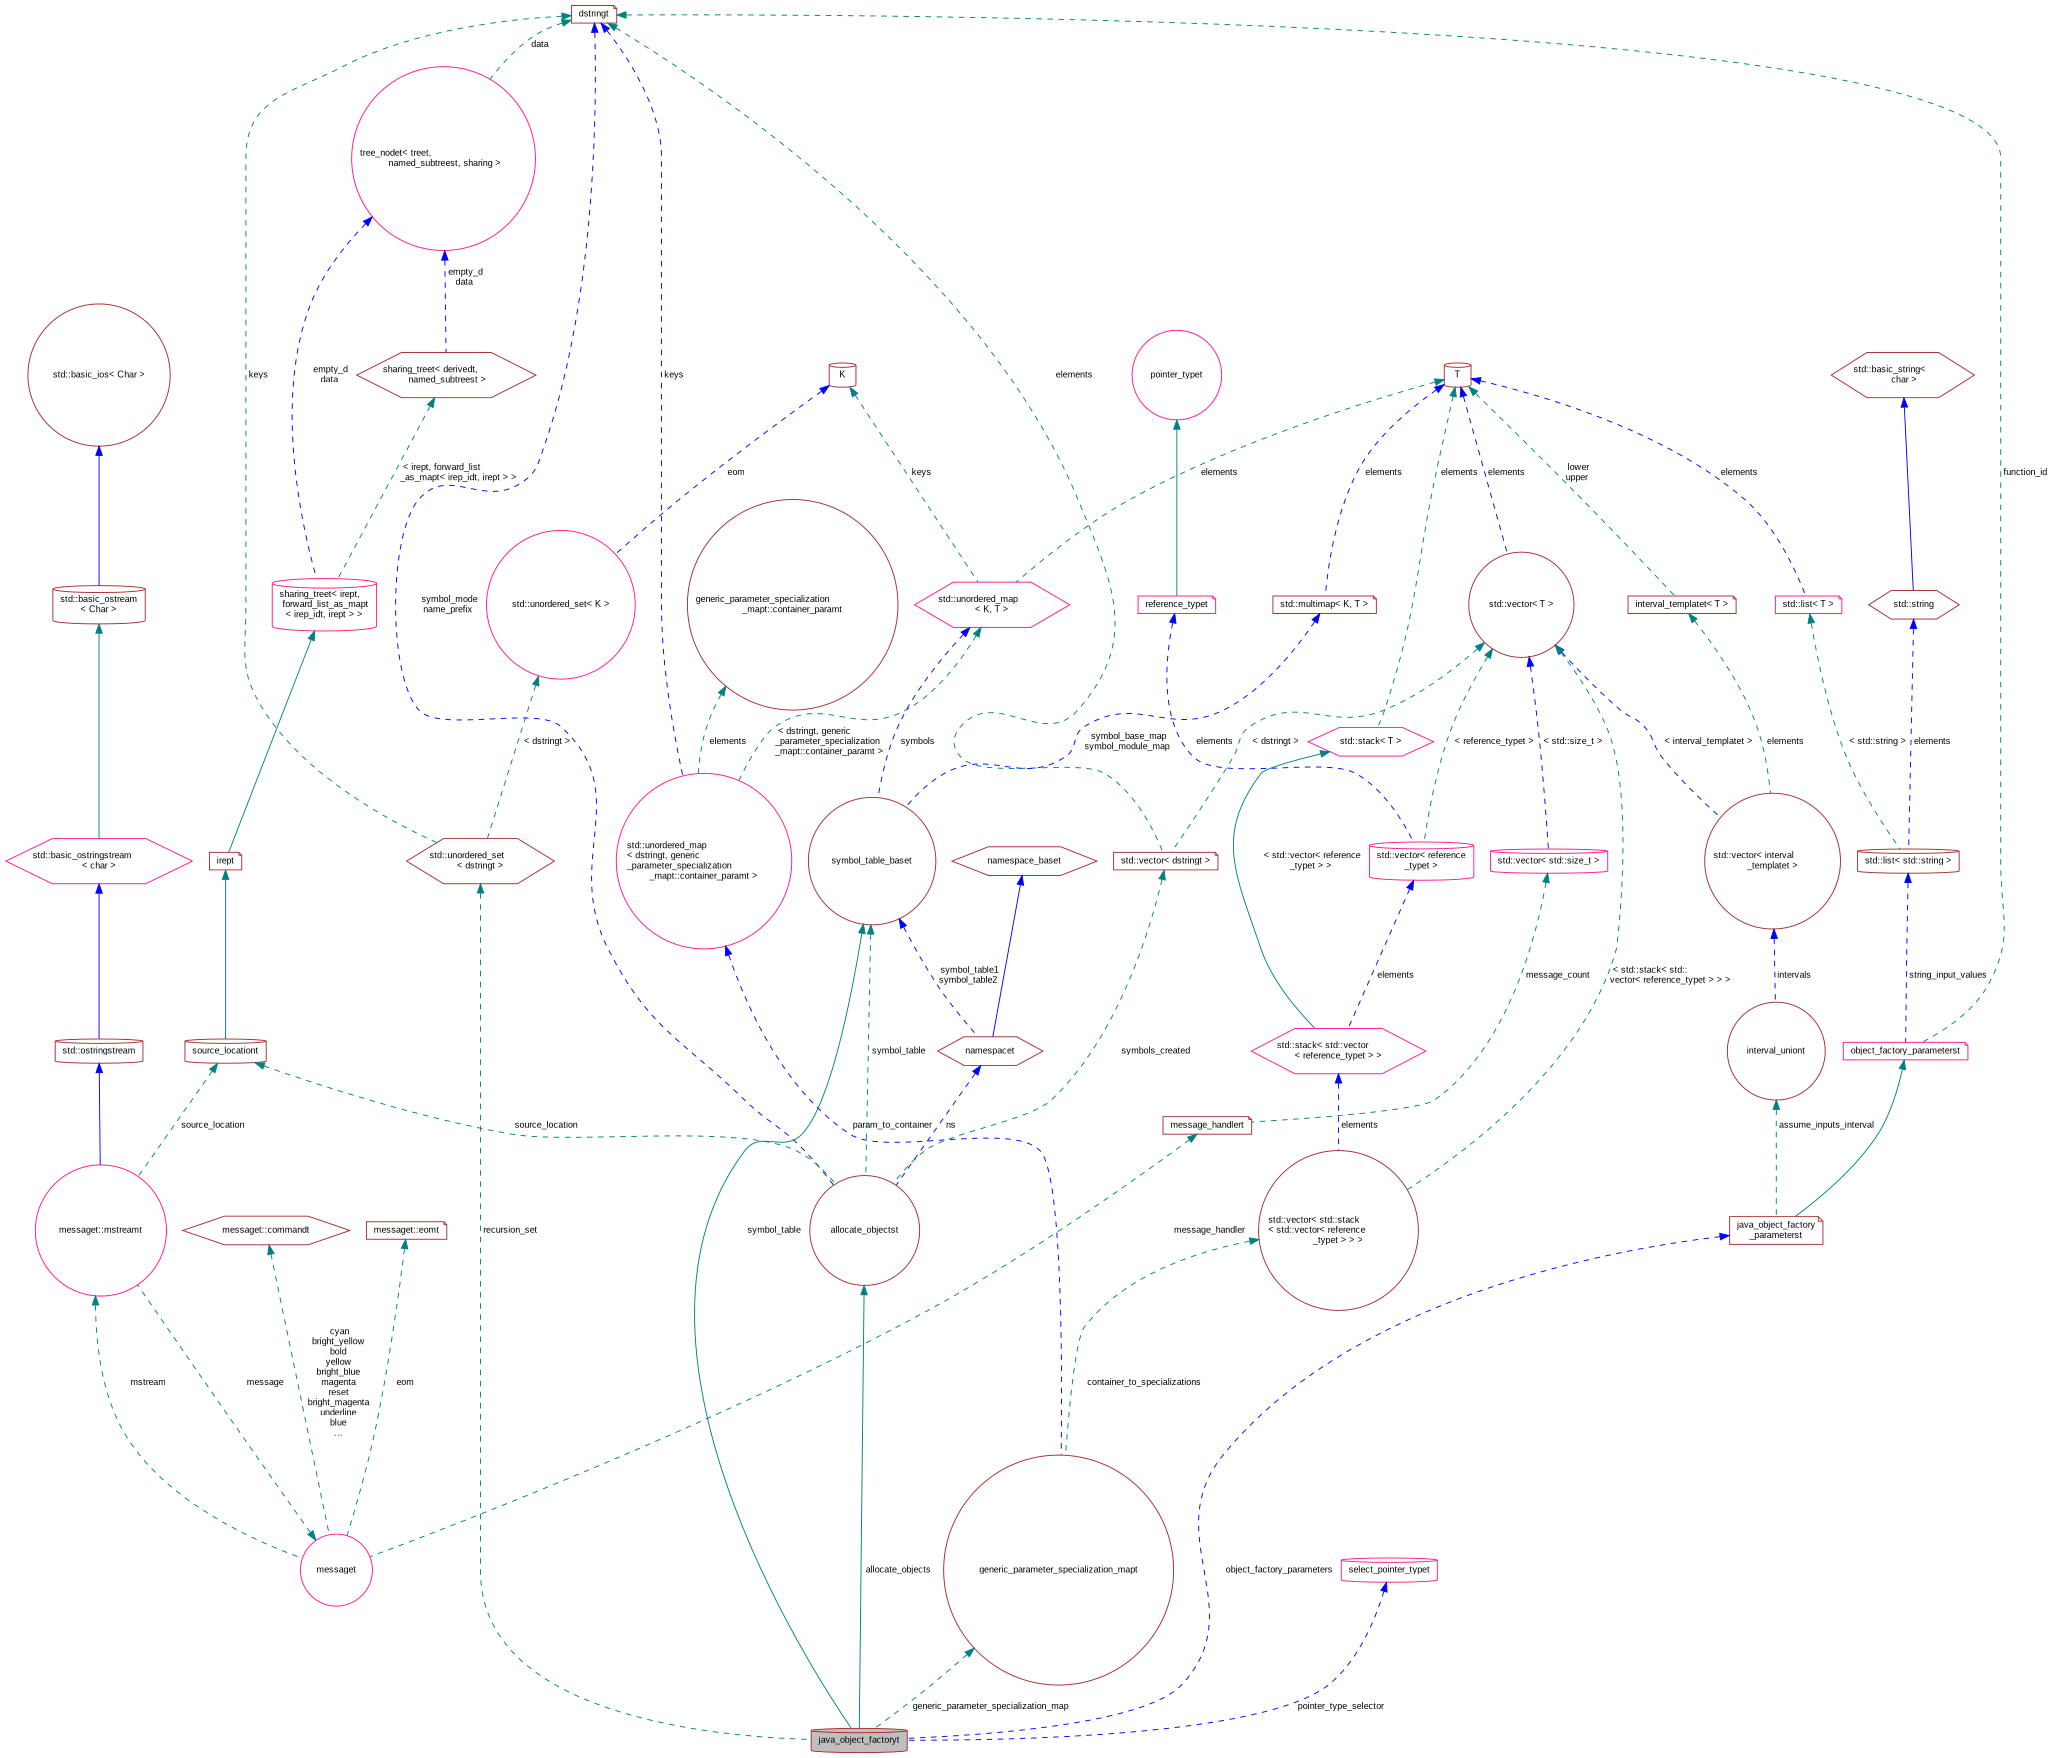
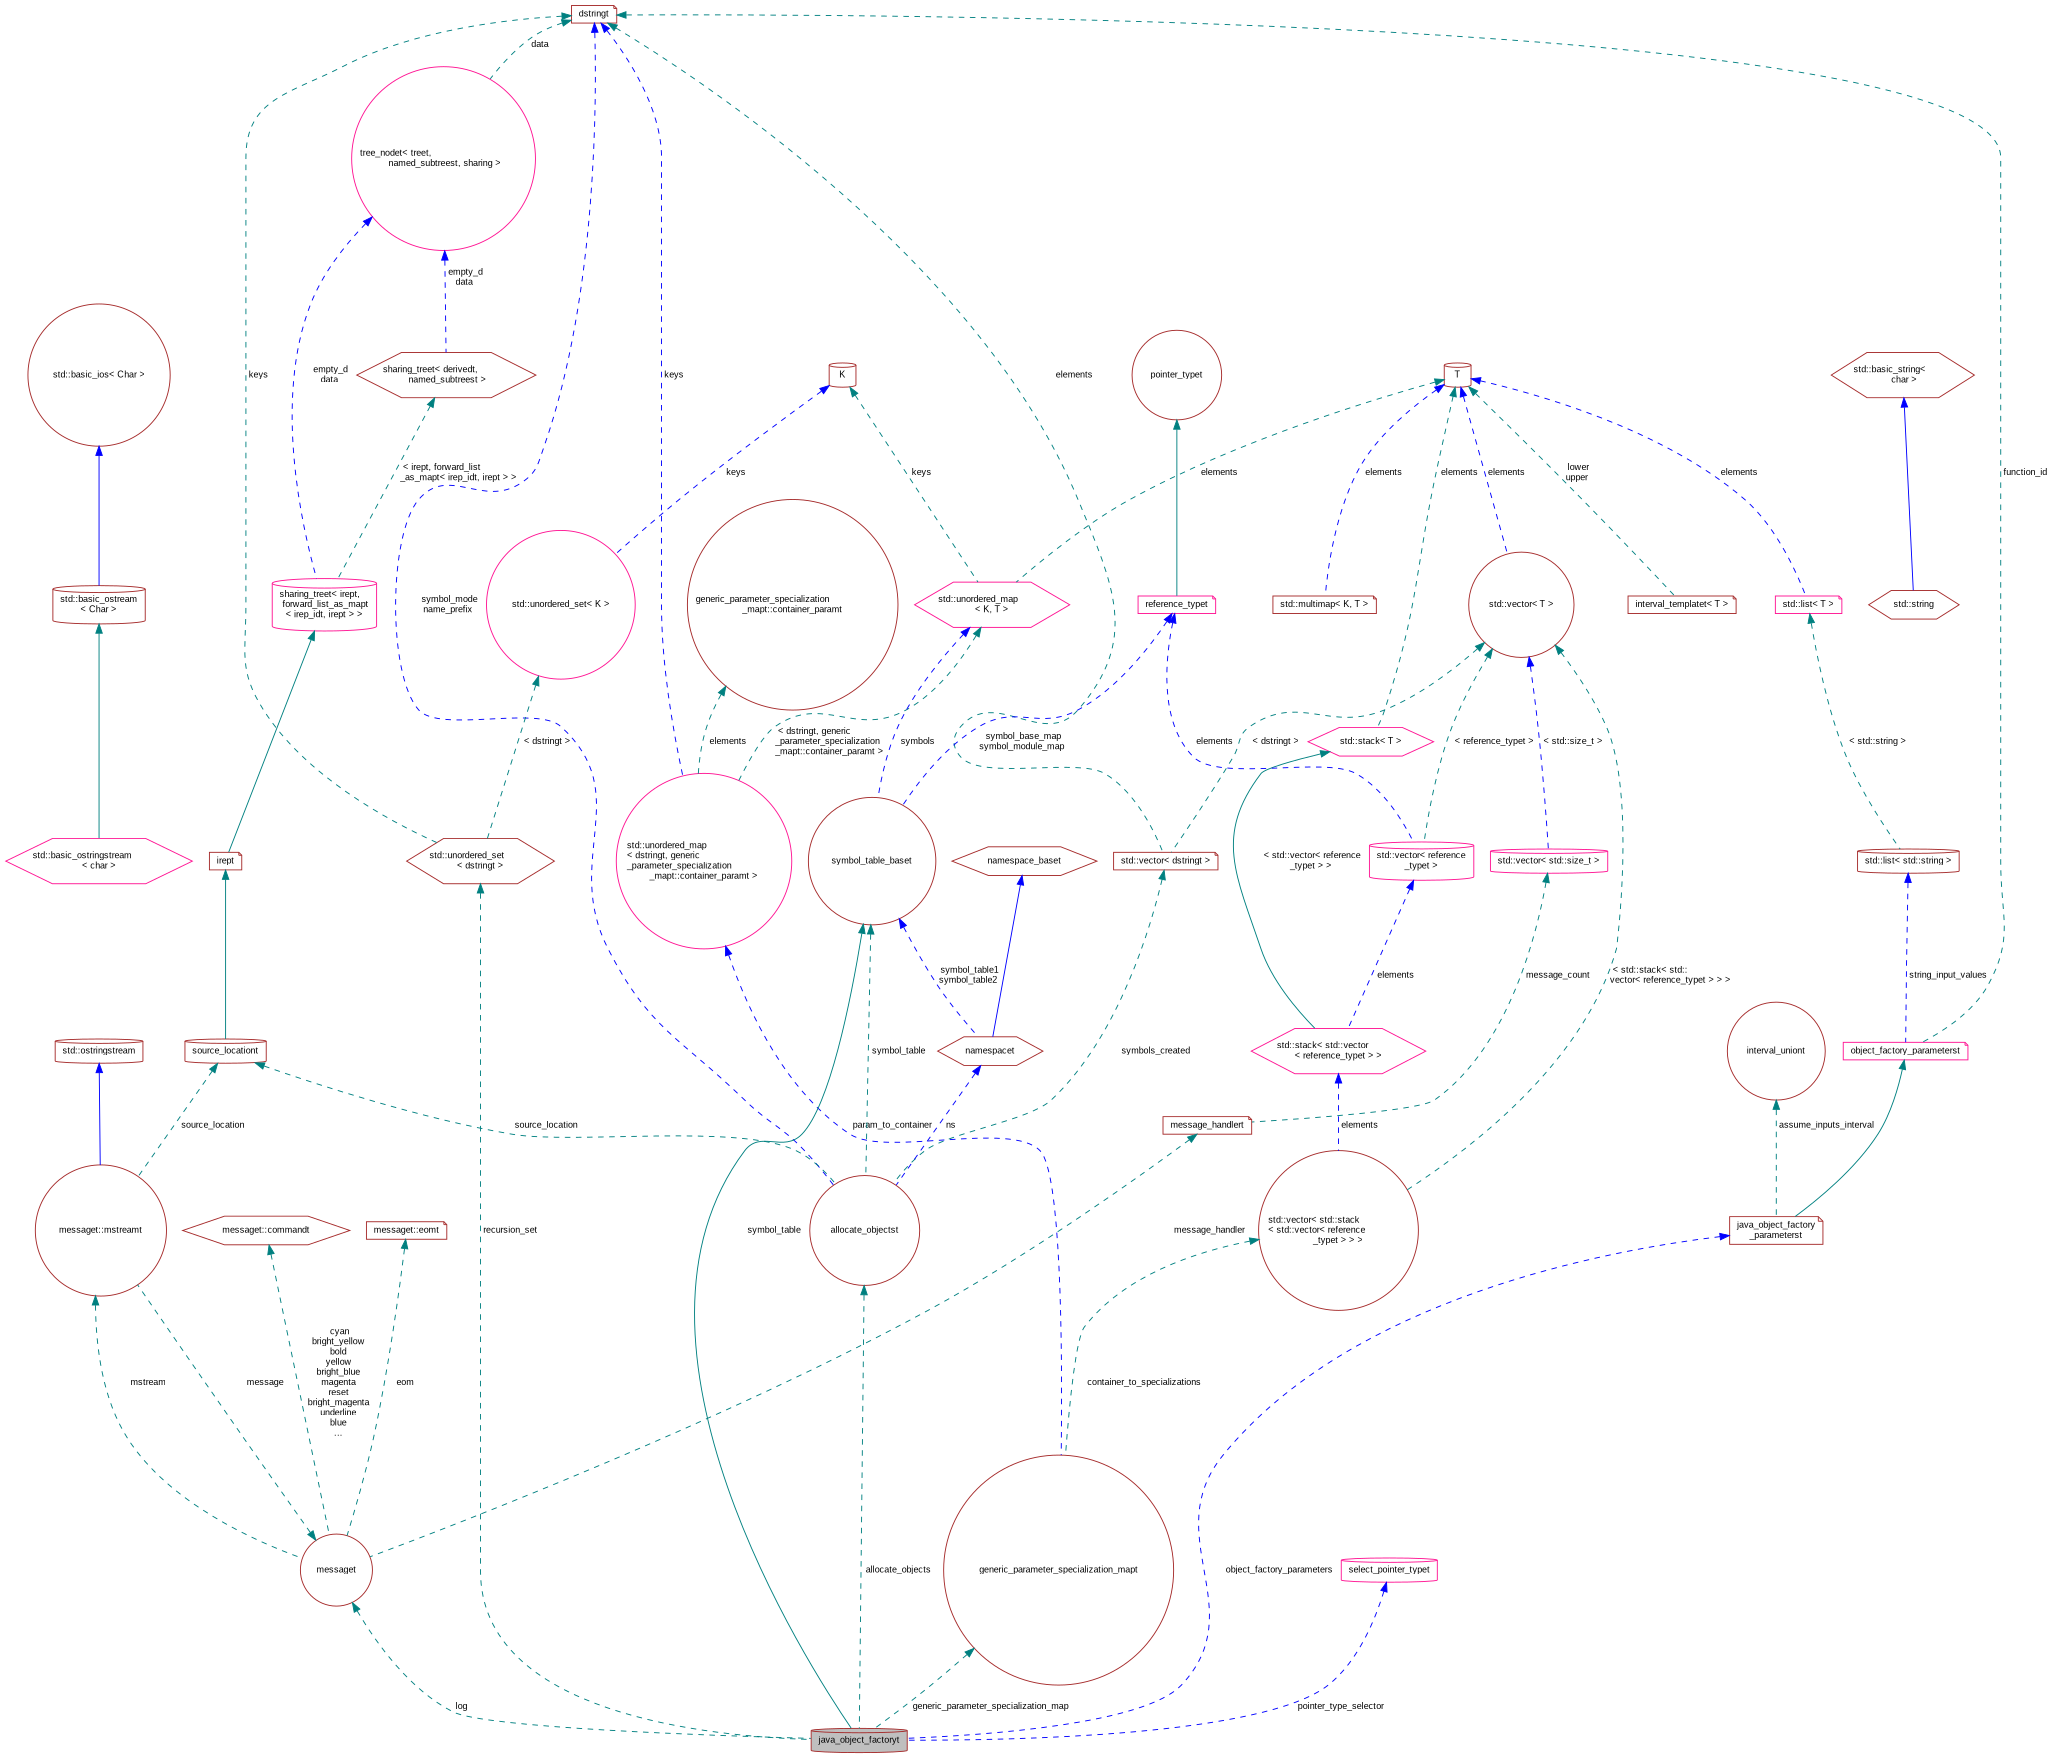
node "pointer_typet": color deeppink -> brown
edge "std::unordered_set< K >" -> "K": label " eom" -> " keys"
edge "symbol_table_baset" -> "std::multimap< K, T >": now "symbol_table_baset" -> "reference_typet"
edge "std::list< std::string >" -> "std::string": removed, label "elements"
node "std::vector< interval _templatet >": removed
edge "std::ostringstream" -> "std::basic_ostringstream < char >": removed
node "messaget::mstreamt": color deeppink -> brown
edge "java_object_factoryt" -> "allocate_objectst": style solid -> dashed
node "messaget": color deeppink -> brown
edge "java_object_factoryt" -> "messaget": added, label "log"
